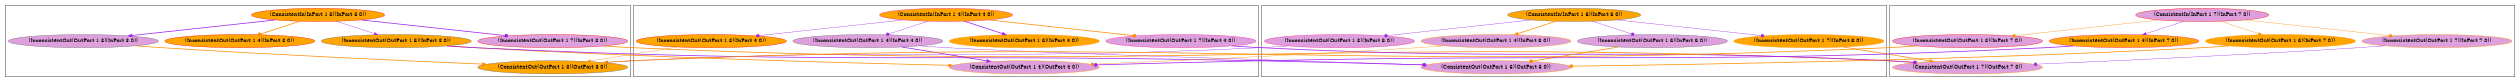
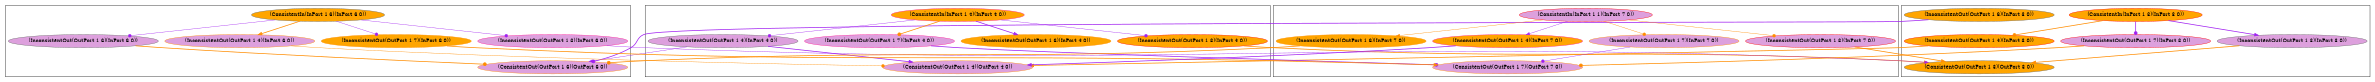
node "(ConsistentIn(InPort 1 7)(InPort 7 0))": label "(ConsistentIn(InPort 1 7)(InPort 7 0))" -> "(ConsistentIn(InPort 1 1)(InPort 7 0))"
edge "(ConsistentIn(InPort 1 3)(InPort 3 0))" -> "(InconsistentOut(OutPort 1 6)(InPort 3 0))": removed
edge "(InconsistentOut(OutPort 1 3)(InPort 4 0))" -> "(ConsistentOut(OutPort 1 3)(OutPort 3 0))": style solid -> bold
edge "(InconsistentOut(OutPort 1 4)(InPort 7 0))" -> "(ConsistentOut(OutPort 1 4)(OutPort 4 0))": arrowhead dot -> normal
edge "(InconsistentOut(OutPort 1 6)(InPort 3 0))" -> "(ConsistentOut(OutPort 1 4)(OutPort 4 0))": now "(InconsistentOut(OutPort 1 4)(InPort 3 0))" -> "(ConsistentOut(OutPort 1 4)(OutPort 4 0))"
